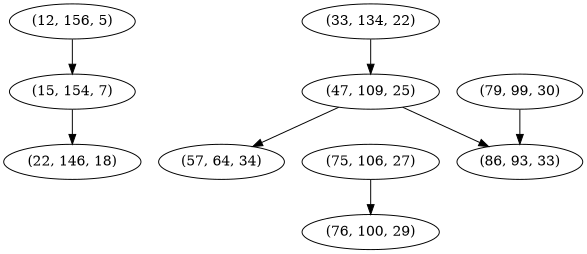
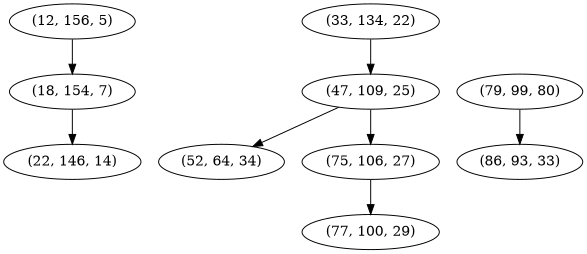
node "(15, 154, 7)": label "(15, 154, 7)" -> "(18, 154, 7)"
node "(79, 99, 30)": label "(79, 99, 30)" -> "(79, 99, 80)"
edge "(47, 109, 25)" -> "(86, 93, 33)": now "(47, 109, 25)" -> "(75, 106, 27)"
node "(22, 146, 18)": label "(22, 146, 18)" -> "(22, 146, 14)"
node "(57, 64, 34)": label "(57, 64, 34)" -> "(52, 64, 34)"
node "(76, 100, 29)": label "(76, 100, 29)" -> "(77, 100, 29)"
